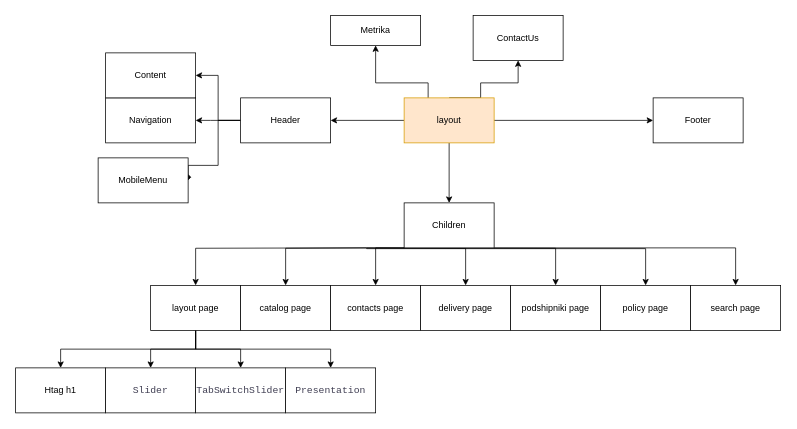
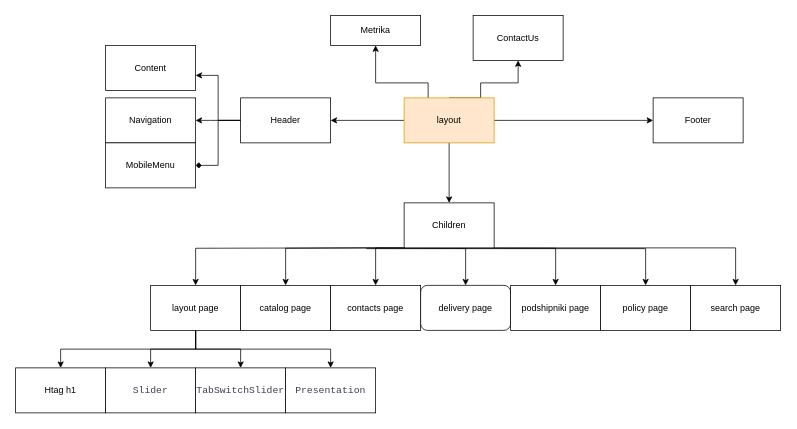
node "Content": moved (150, 75) -> (150, 68)
node "MobileMenu": moved (143, 180) -> (150, 165)
node "delivery page": shape rectangle -> rounded rectangle
